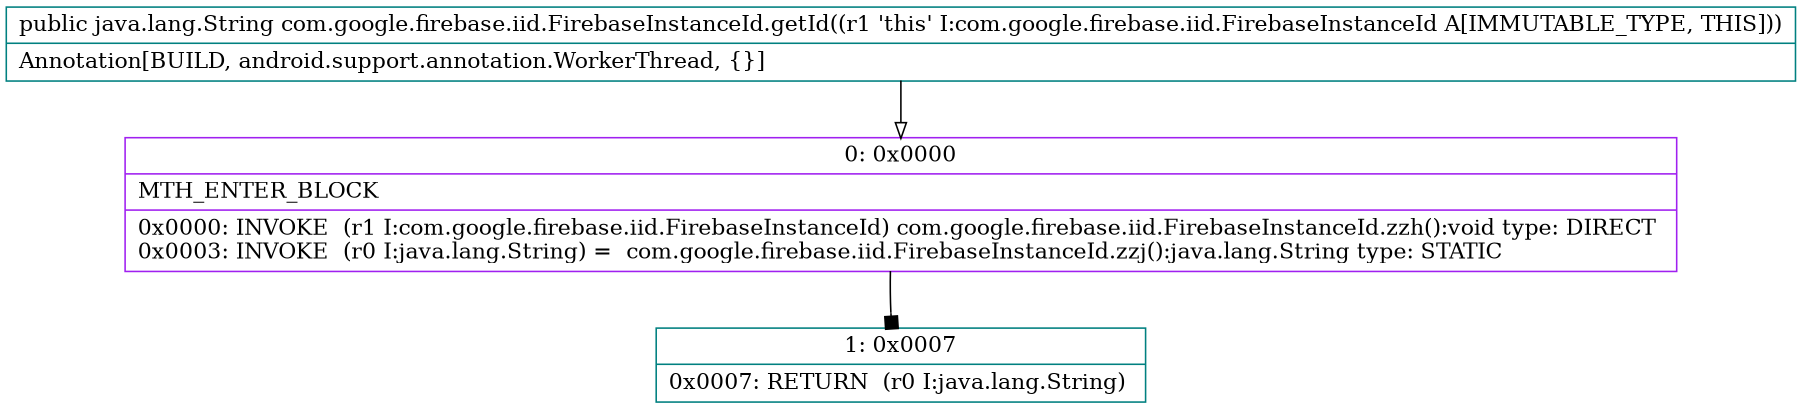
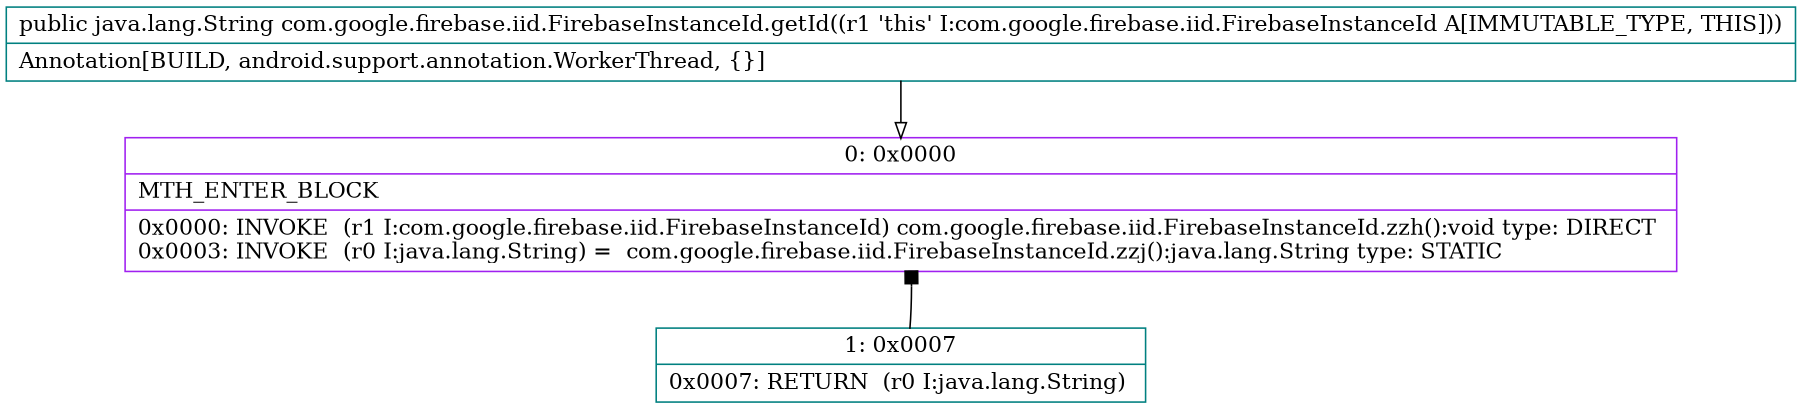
edge "0: 0x0000" -> "1: 0x0007": reversed
